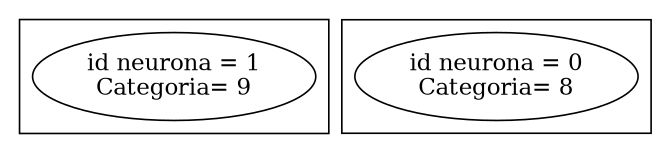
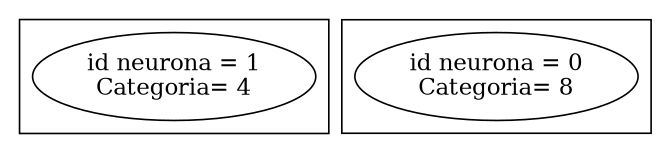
node "id neurona = 1 Categoria= 9": label "id neurona = 1 Categoria= 9" -> "id neurona = 1 Categoria= 4"
